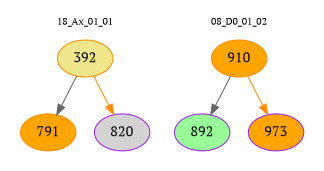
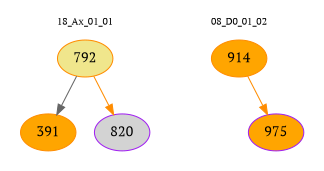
node "392": label "392" -> "792"
node "910": label "910" -> "914"
node "791": label "791" -> "391"
node "892": removed
node "973": label "973" -> "975"
